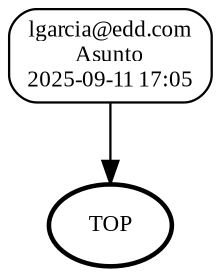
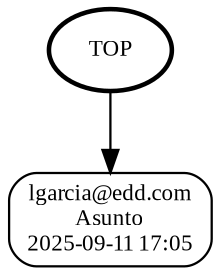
edge "lgarcia@edd.com Asunto 2025-09-11 17:05" -> "TOP": reversed
